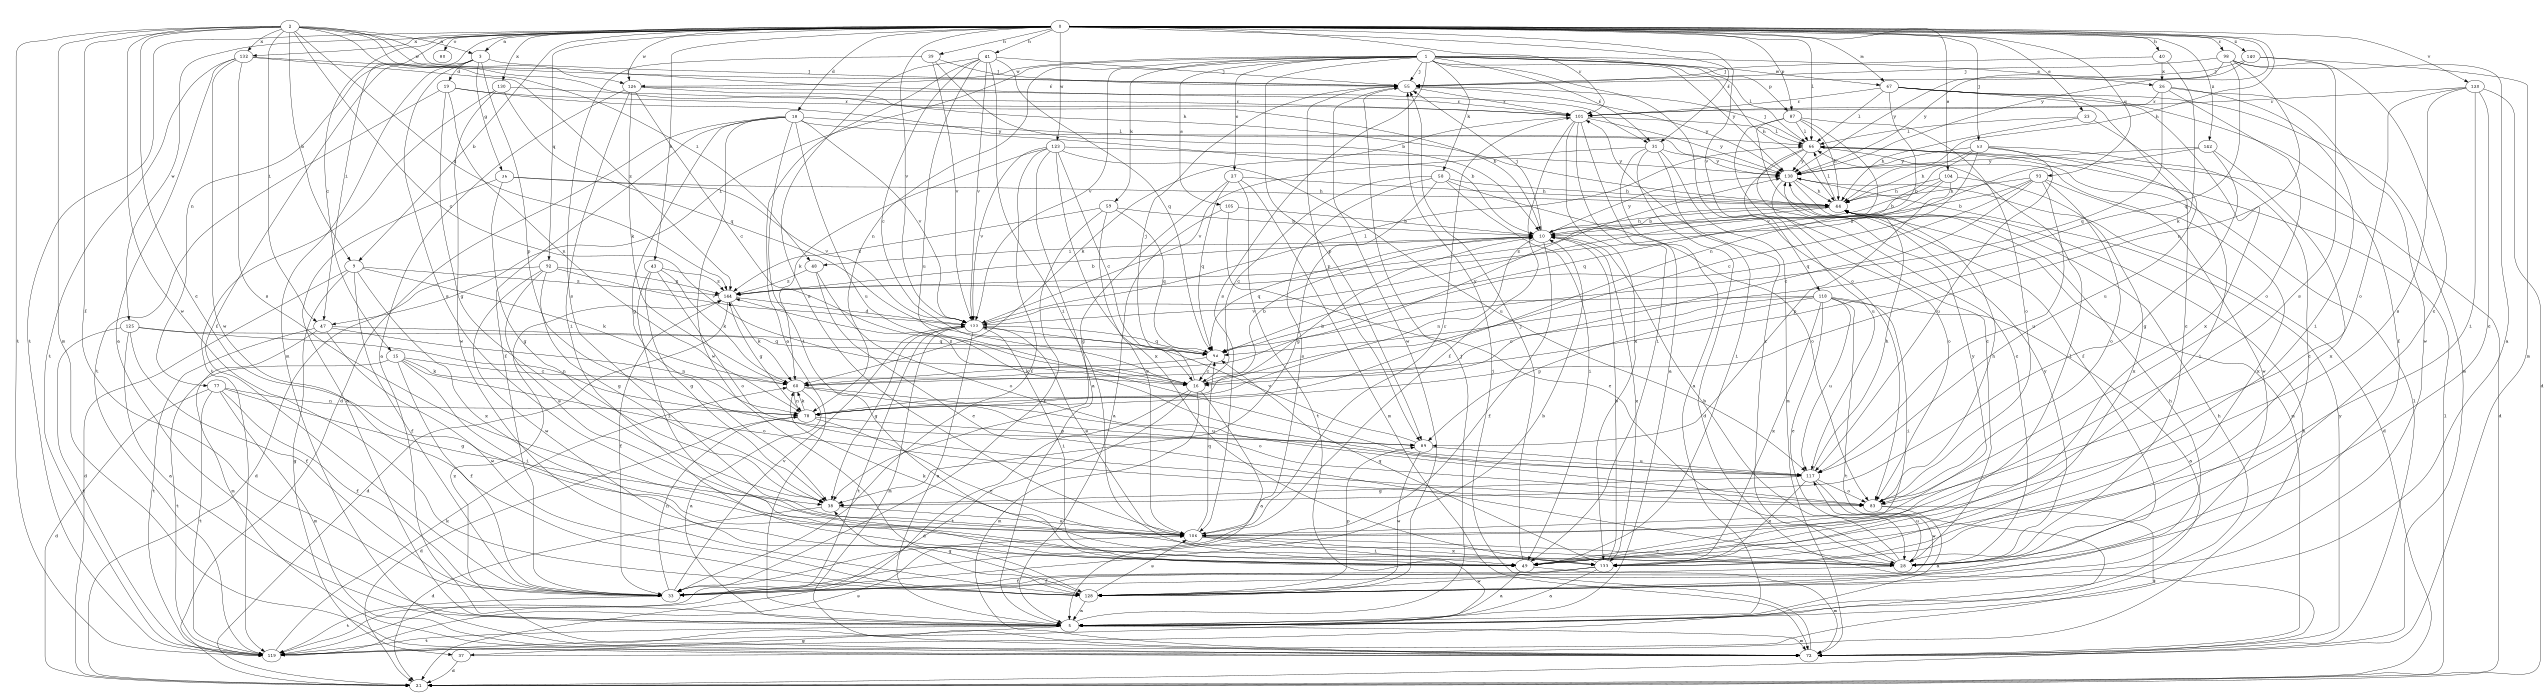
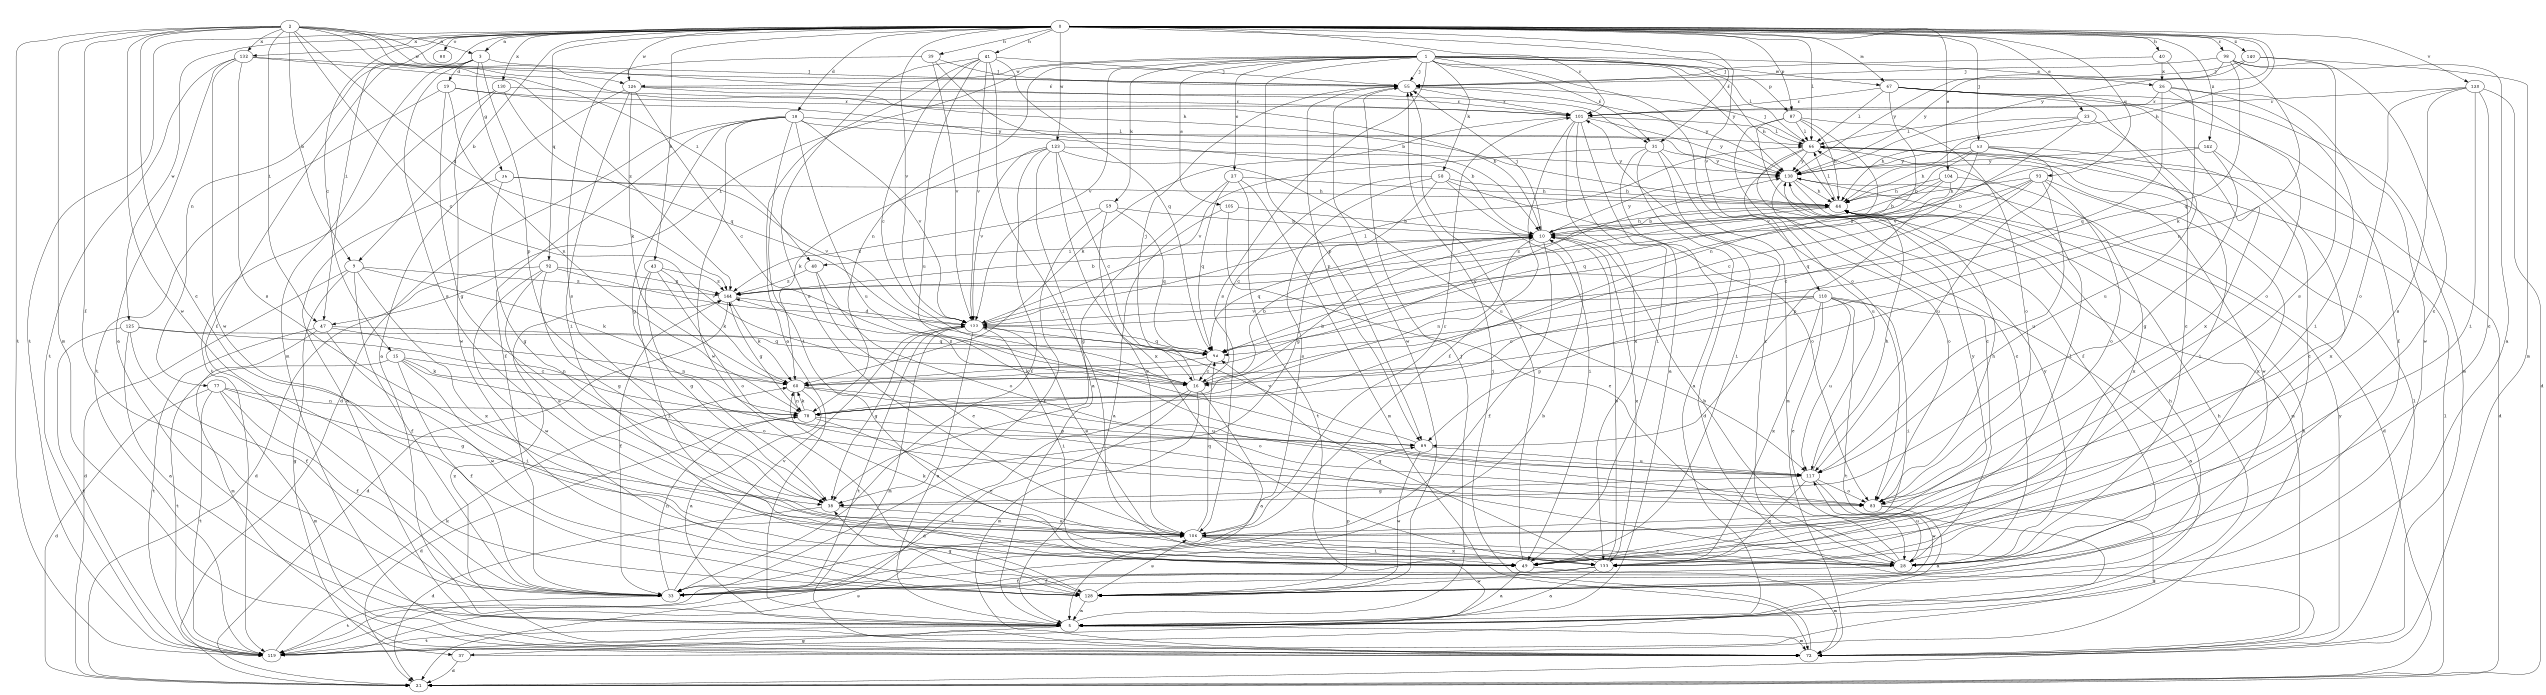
edge "23" -> "122": added, label "v"
